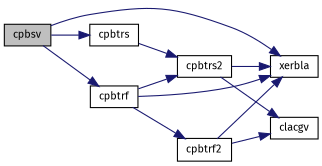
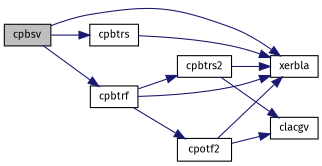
edge "cpbtrs" -> "cpbtrs2": now "cpbtrs" -> "xerbla"
node "cpbtrf2": label "cpbtrf2" -> "cpotf2"
